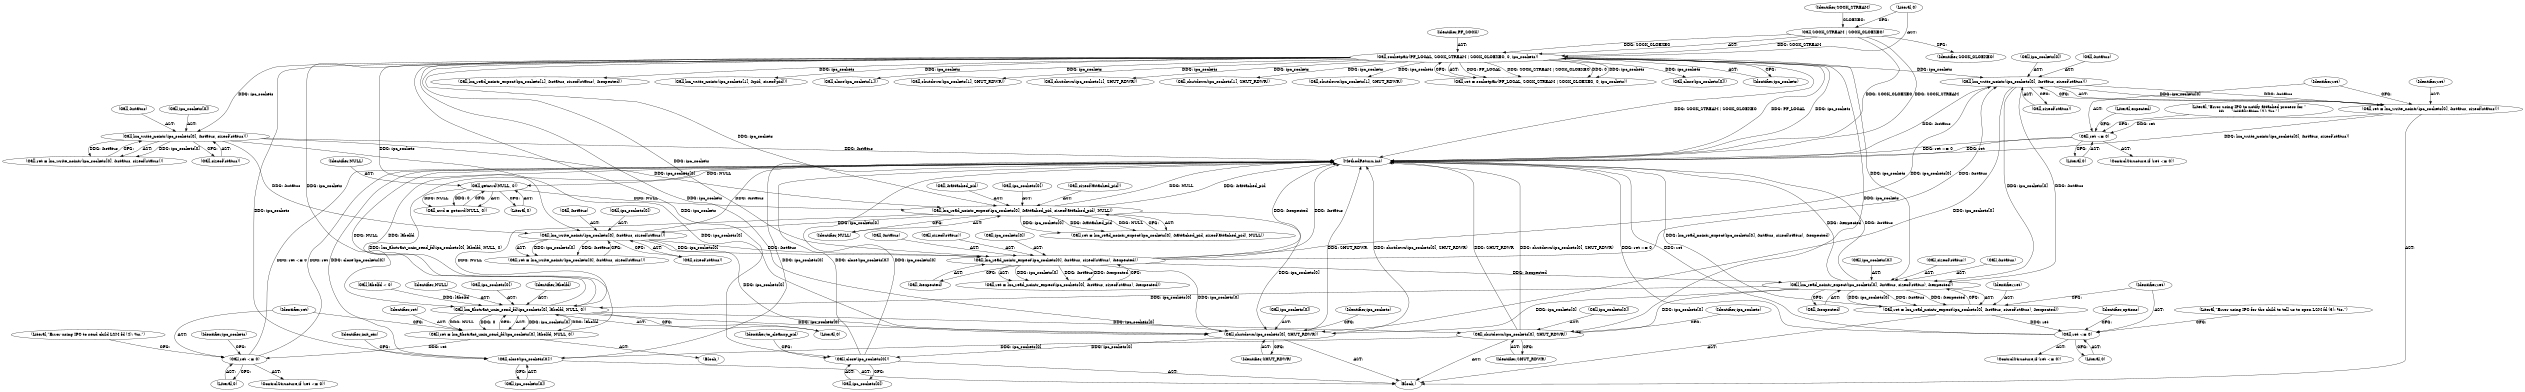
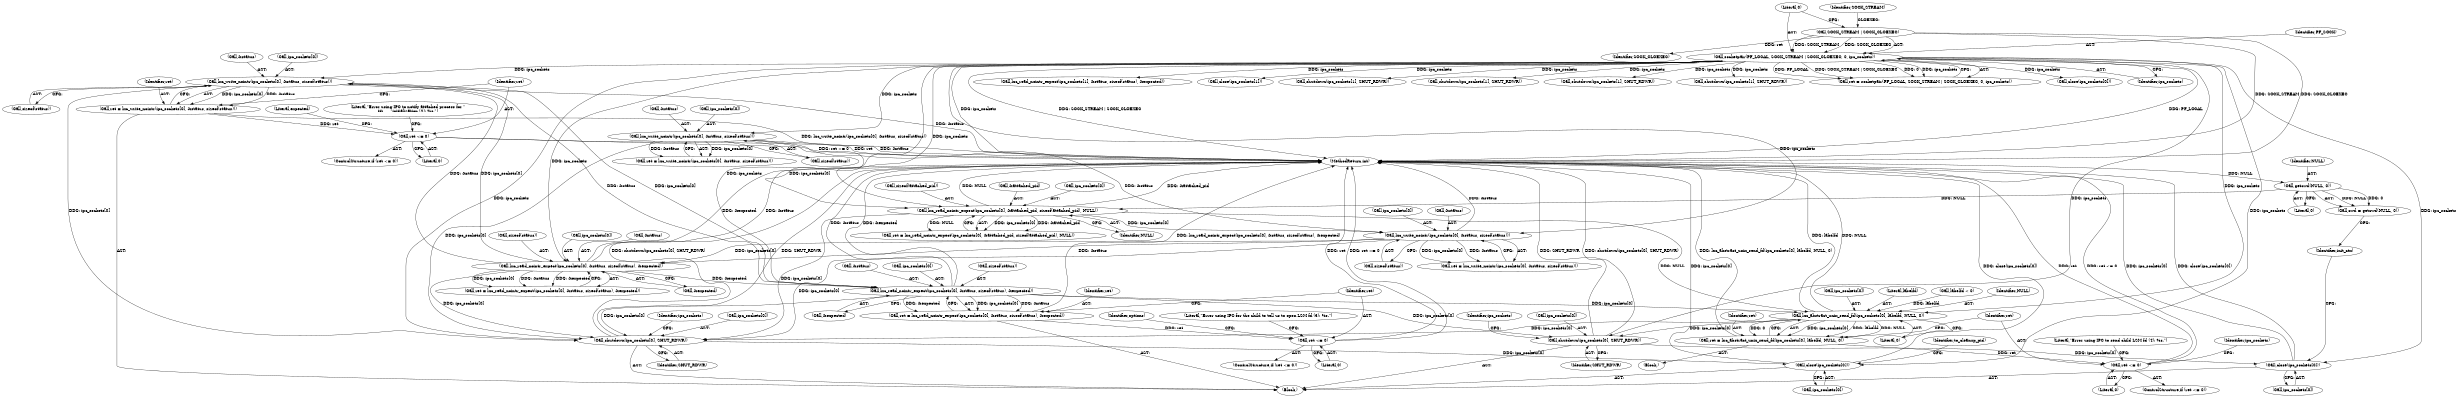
edge "(Call,SOCK_STREAM | SOCK_CLOEXEC)" -> "(Identifier,SOCK_CLOEXEC)": label "CFG: " -> "DDG: ret"
node "(Call,lxc_write_nointr(ipc_sockets[1], &pid, sizeof(pid)))": removed
edge "(Call,cwd = getcwd(NULL, 0))" -> "(Call,getcwd(NULL, 0))": now "(Call,cwd = getcwd(NULL, 0))" -> "(Identifier,init_ctx)"
node "(Identifier,labelfd)": label "(Identifier,labelfd)" -> "(Literal,labelfd)"
